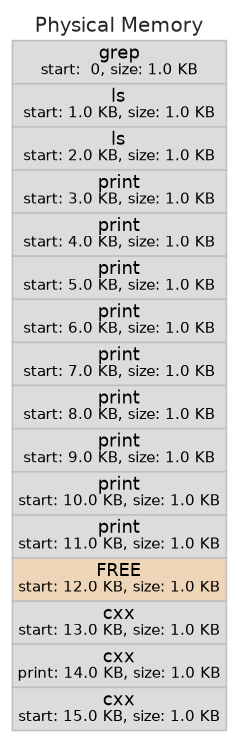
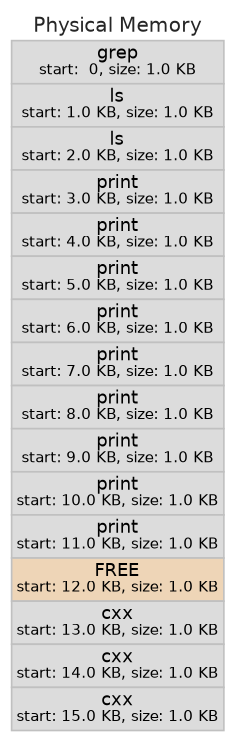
node "Physical Memory": text "print: 14.0 KB, size: 1.0 KB" -> "start: 14.0 KB, size: 1.0 KB"
